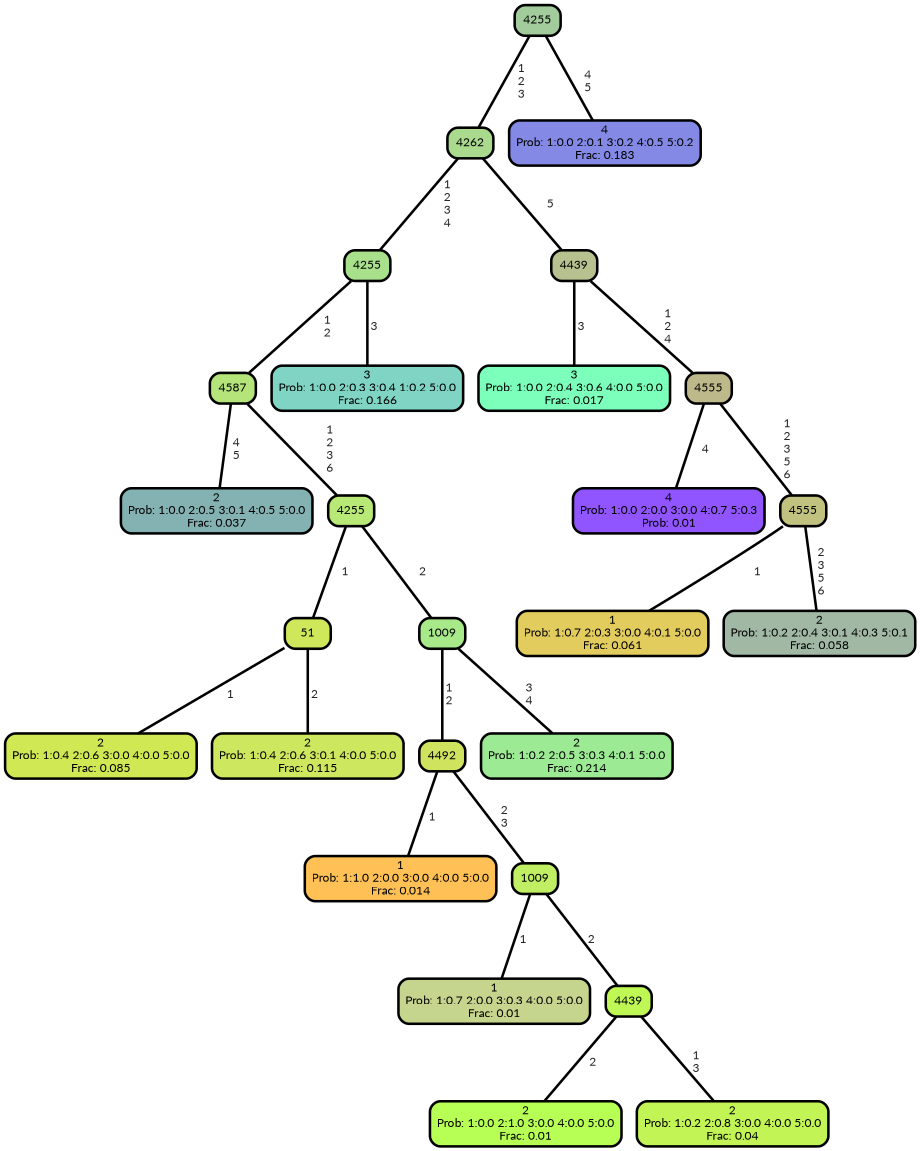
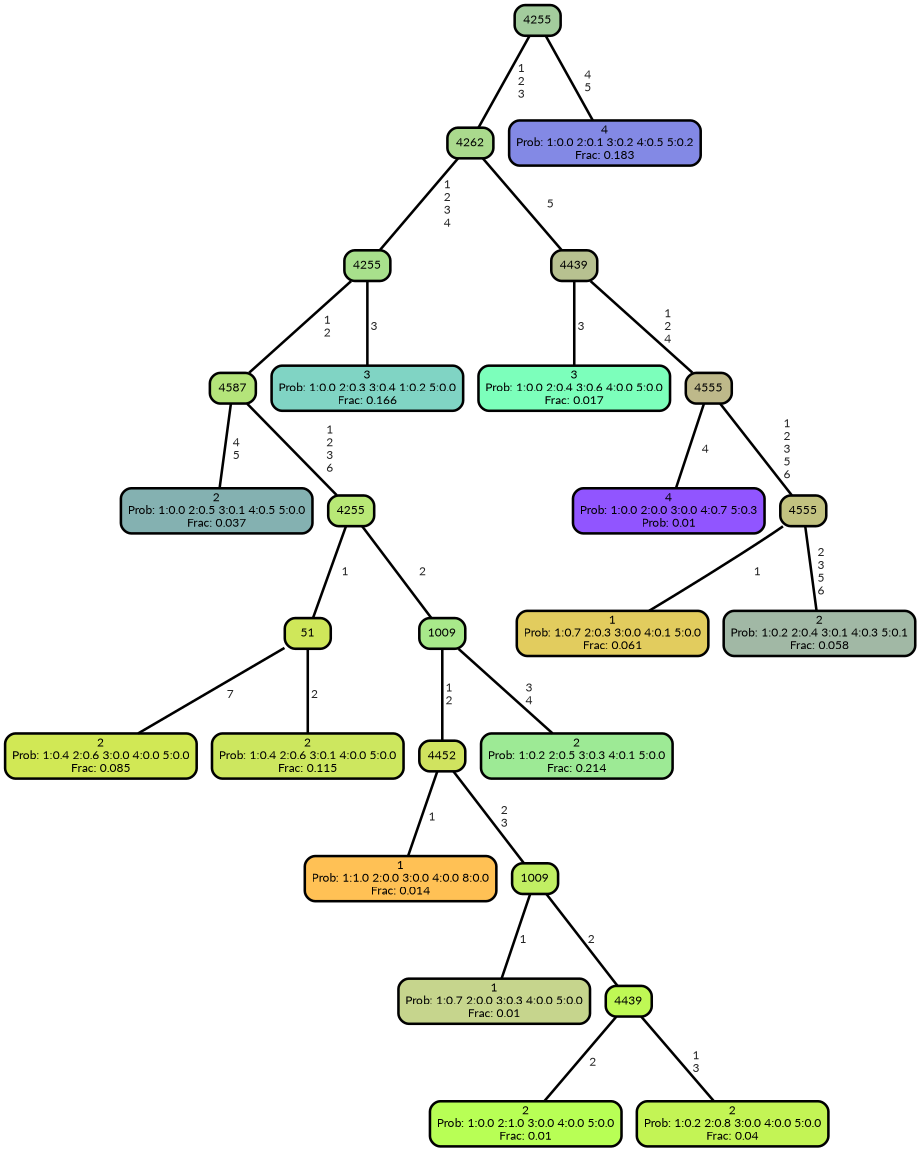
edge "51" -- "2 Prob: 1:0.4 2:0.6 3:0.0 4:0.0 5:0.0 Frac: 0.085": label " 1" -> " 7"
node "4492": label "4492" -> "4452"
node "1 Prob: 1:1.0 2:0.0 3:0.0 4:0.0 5:0.0 Frac: 0.014": label "1 Prob: 1:1.0 2:0.0 3:0.0 4:0.0 5:0.0 Frac: 0.014" -> "1 Prob: 1:1.0 2:0.0 3:0.0 4:0.0 8:0.0 Frac: 0.014"
